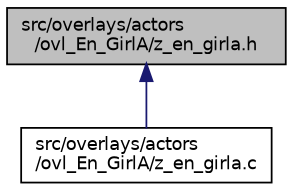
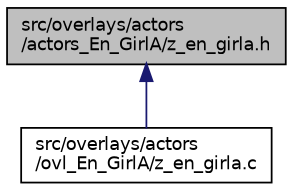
node "src/overlays/actors /ovl_En_GirlA/z_en_girla.h": label "src/overlays/actors /ovl_En_GirlA/z_en_girla.h" -> "src/overlays/actors /actors_En_GirlA/z_en_girla.h"
